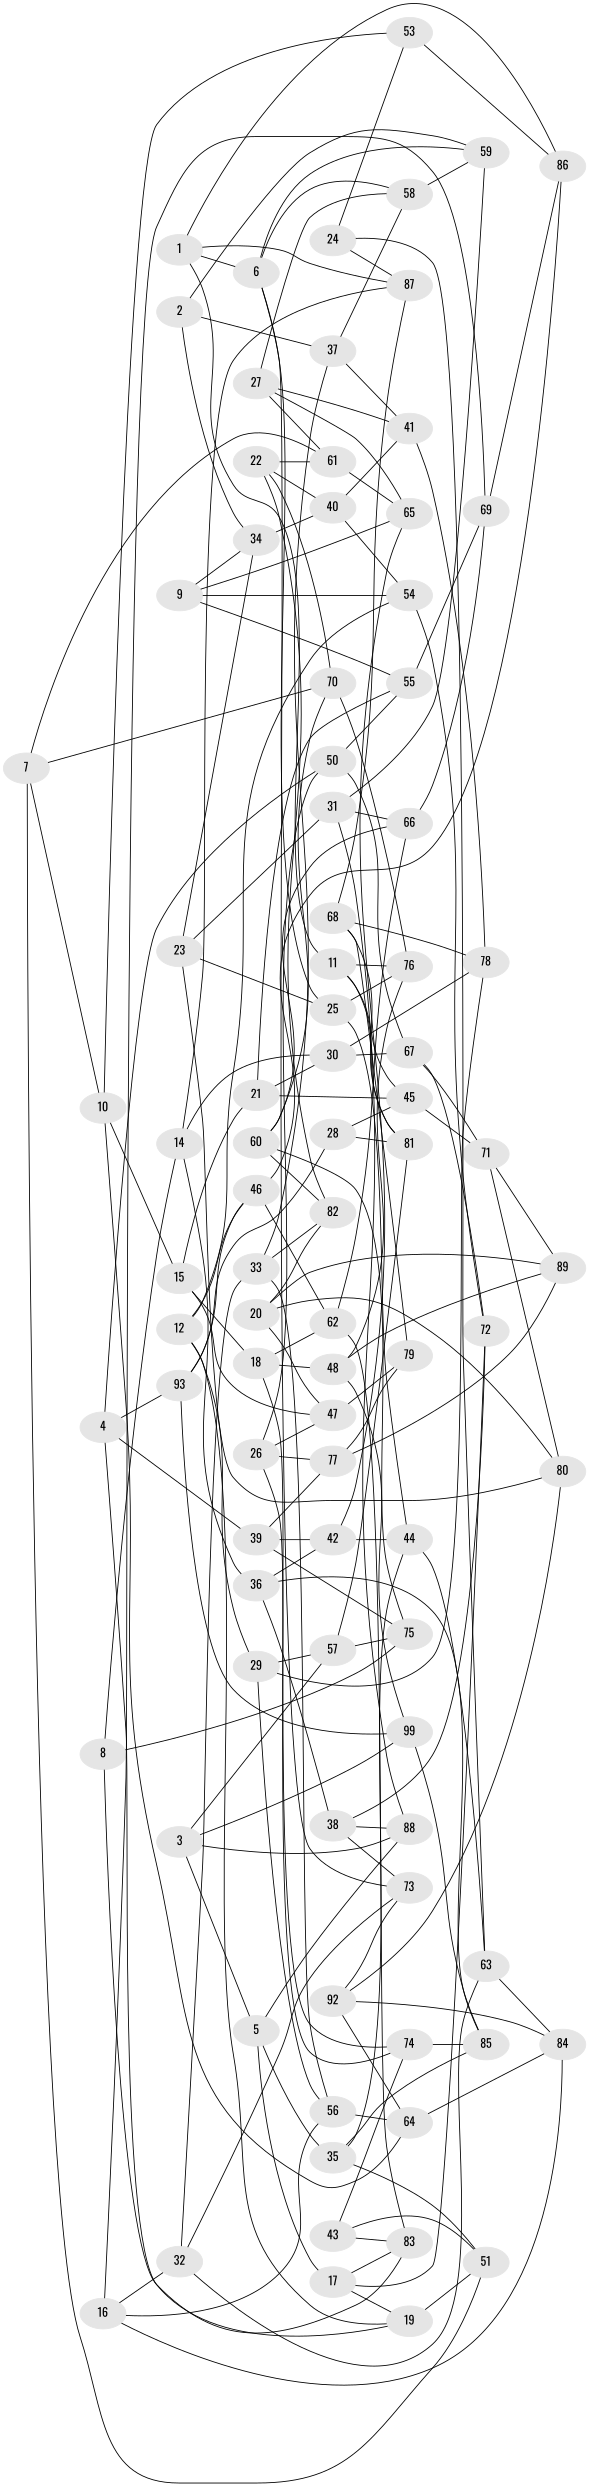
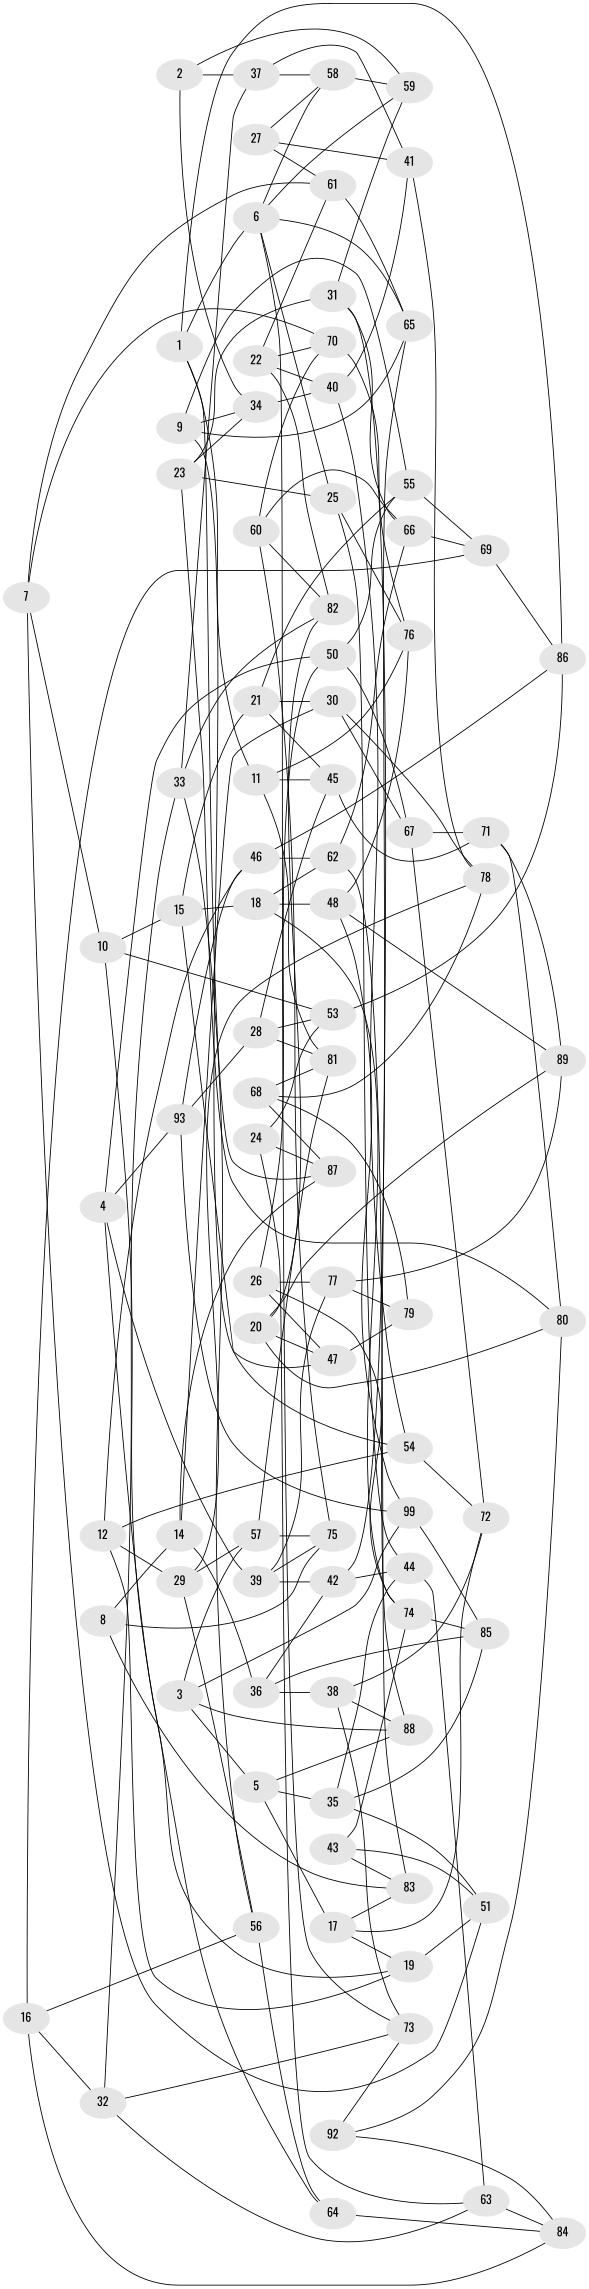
edge "27" -- "65": now "6" -- "65"
edge "53" -- "28": added
edge "92" -- "64": removed
